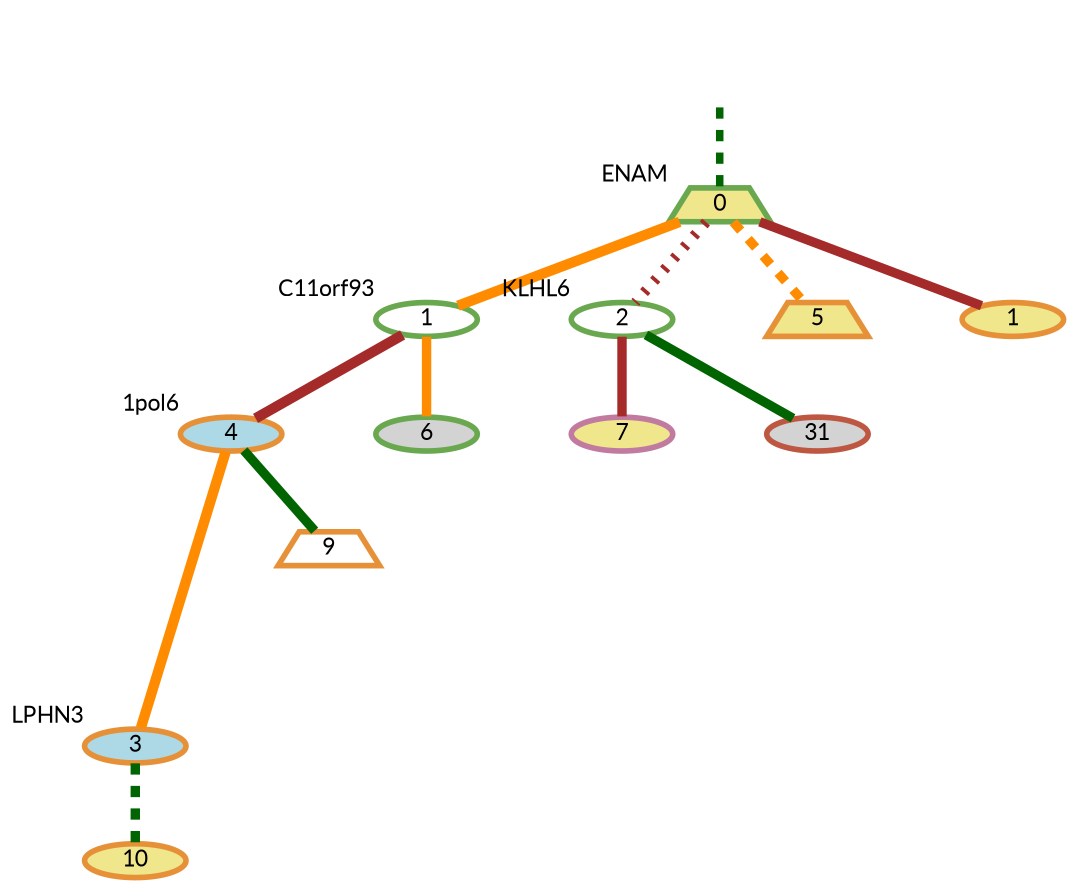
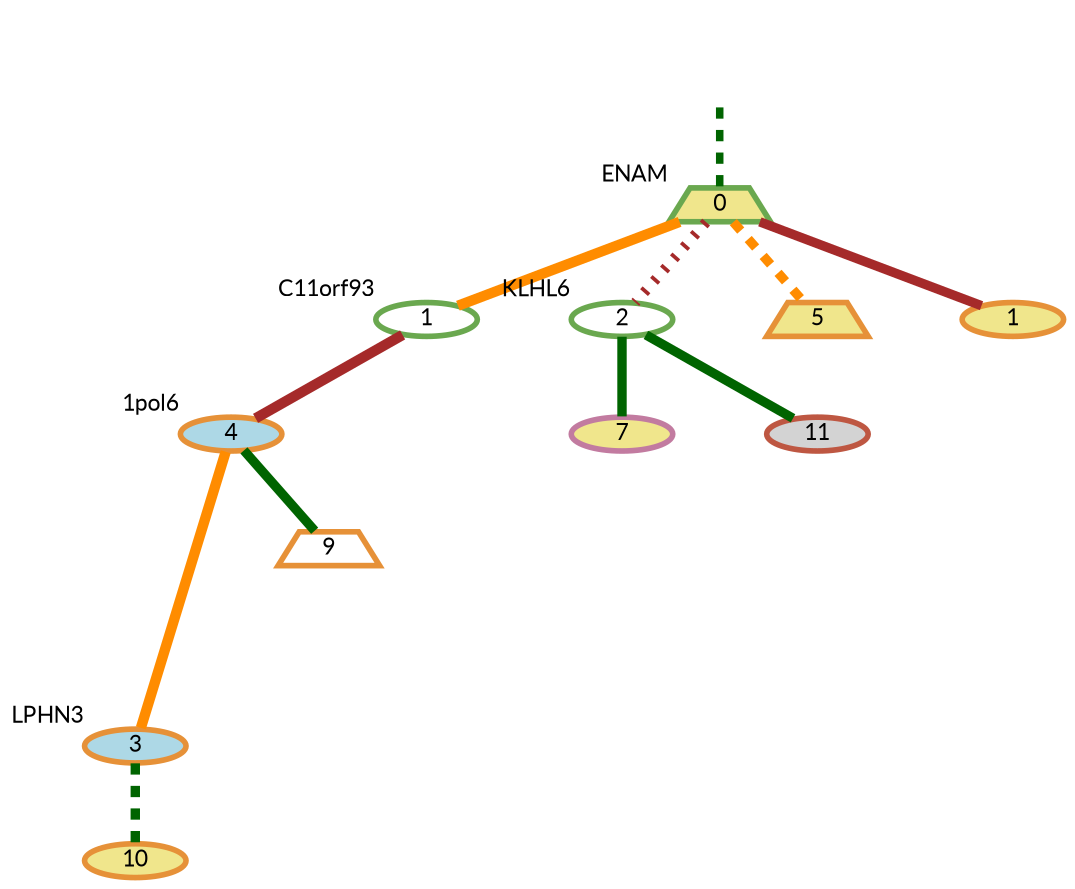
edge "2 KLHL6" -> "7": color brown -> darkgreen
node "6": removed
node "31": label "31" -> "11"
